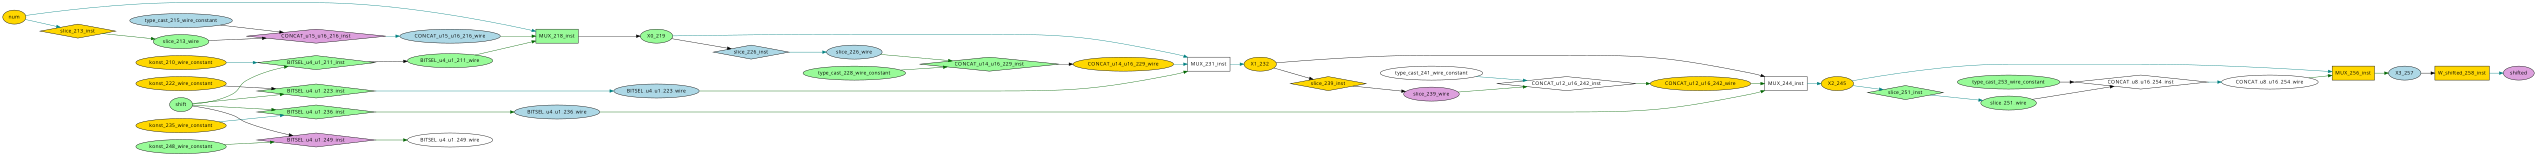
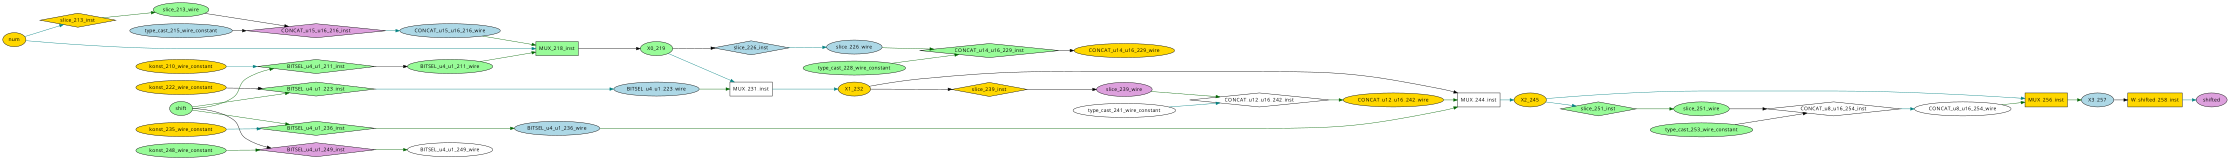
edge "CONCAT_u14_u16_229_wire" -> "MUX_231_inst": removed
edge "slice_251_inst" -> "slice_251_wire": color teal -> darkgreen
